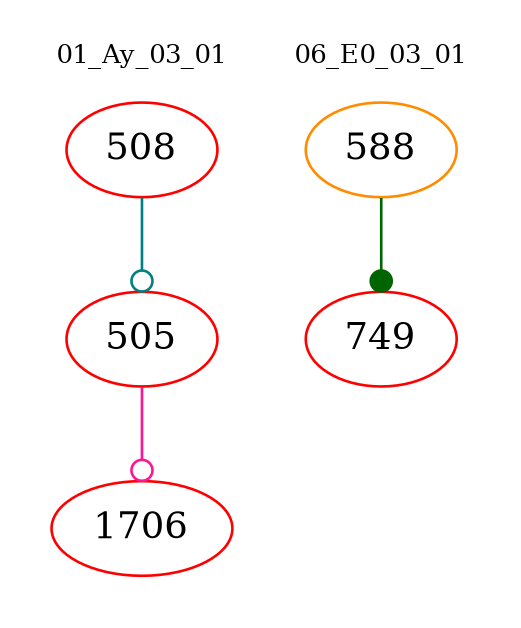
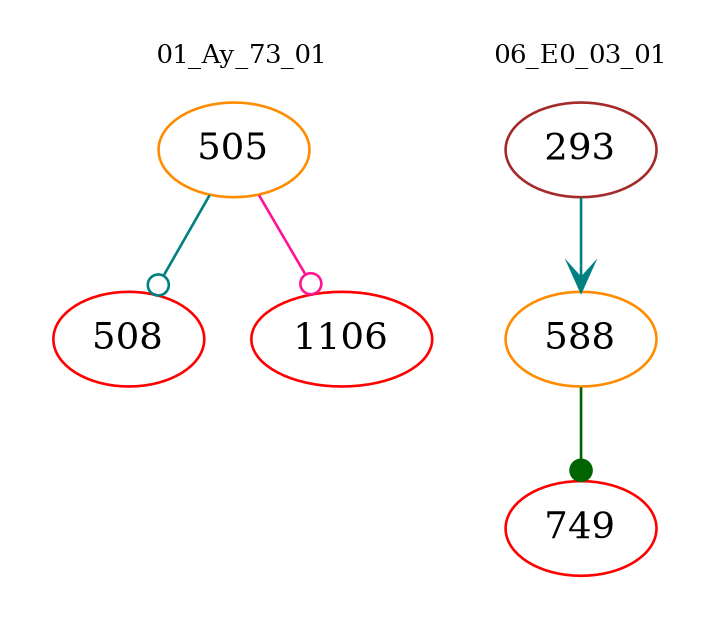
cluster "01_Ay_03_01": label "01_Ay_03_01" -> "01_Ay_73_01"
node "293": added
edge "508" -> "505": reversed
node "505": color red -> darkorange
node "1706": label "1706" -> "1106"
